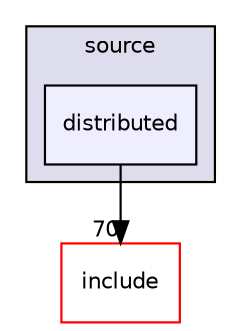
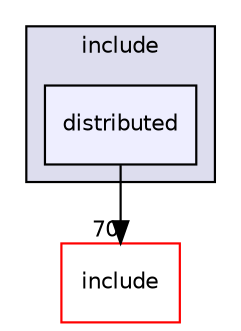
cluster "source": label "source" -> "include"
